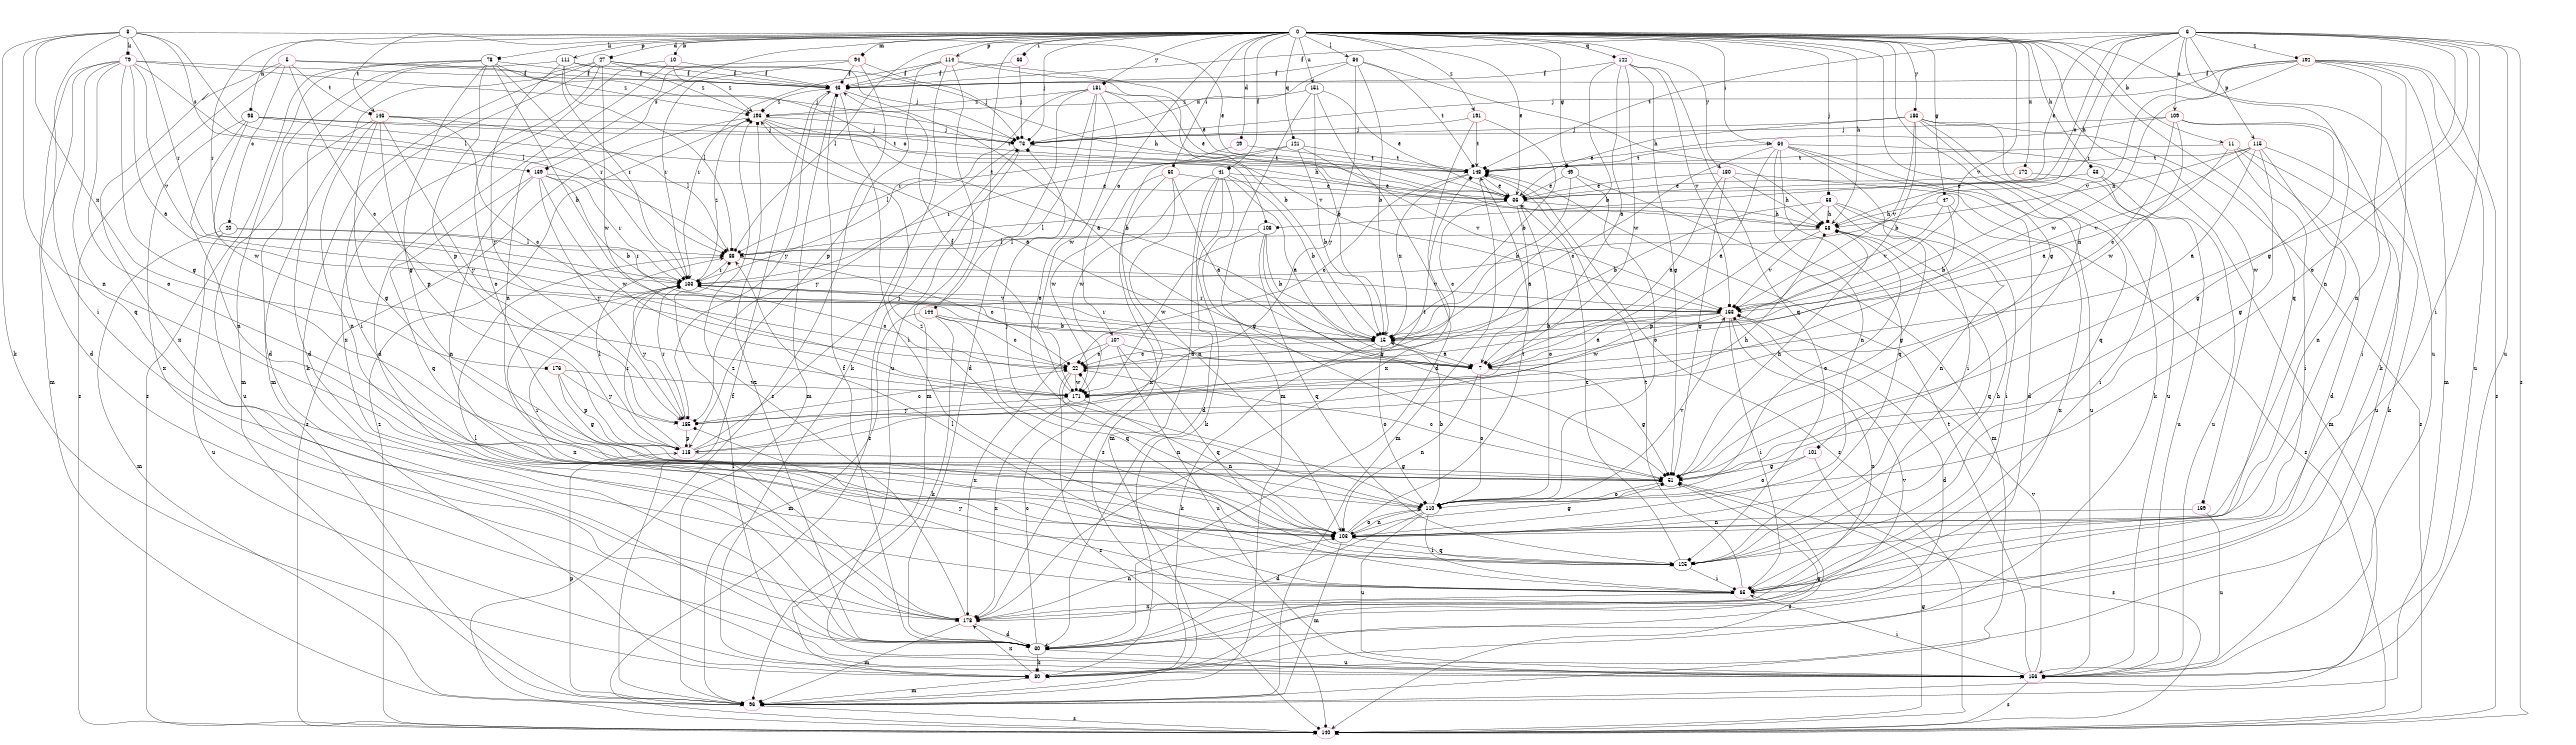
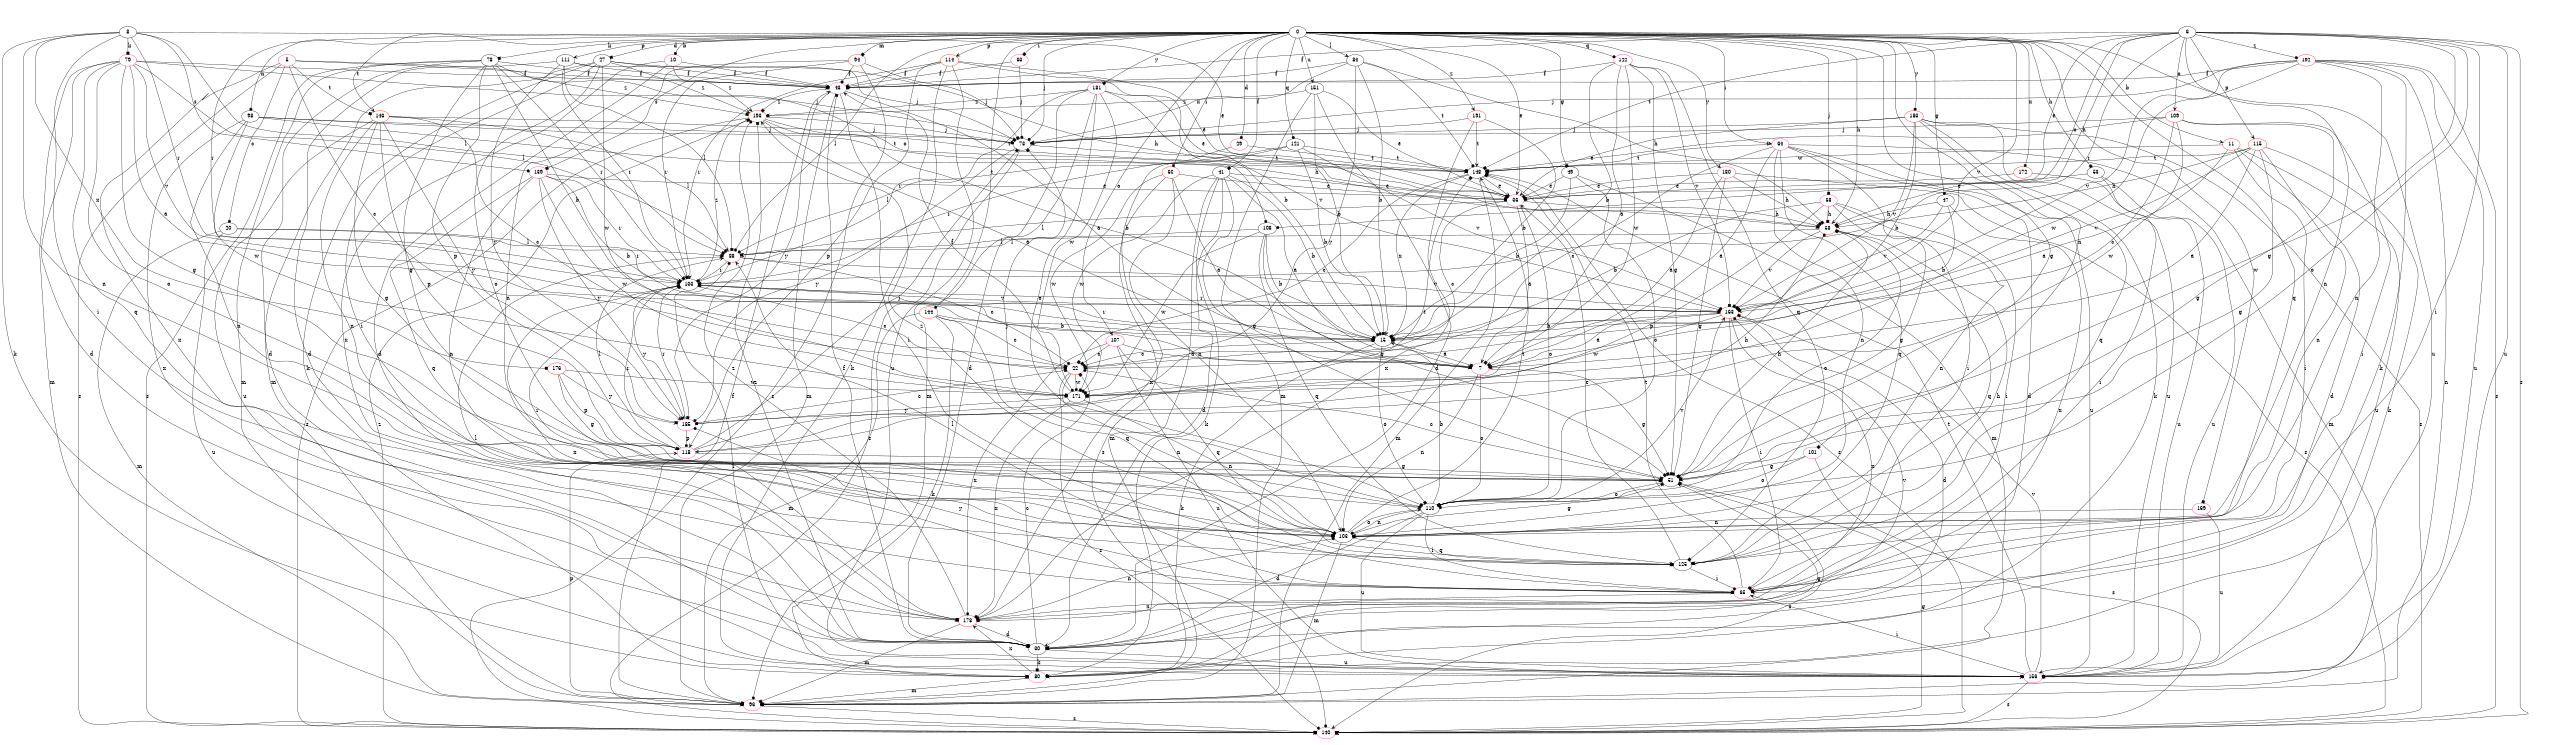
edge "11" -> "148": label "t" -> "w"
node "36": color black -> deeppink
edge "192" -> "96": label "m" -> "n"
